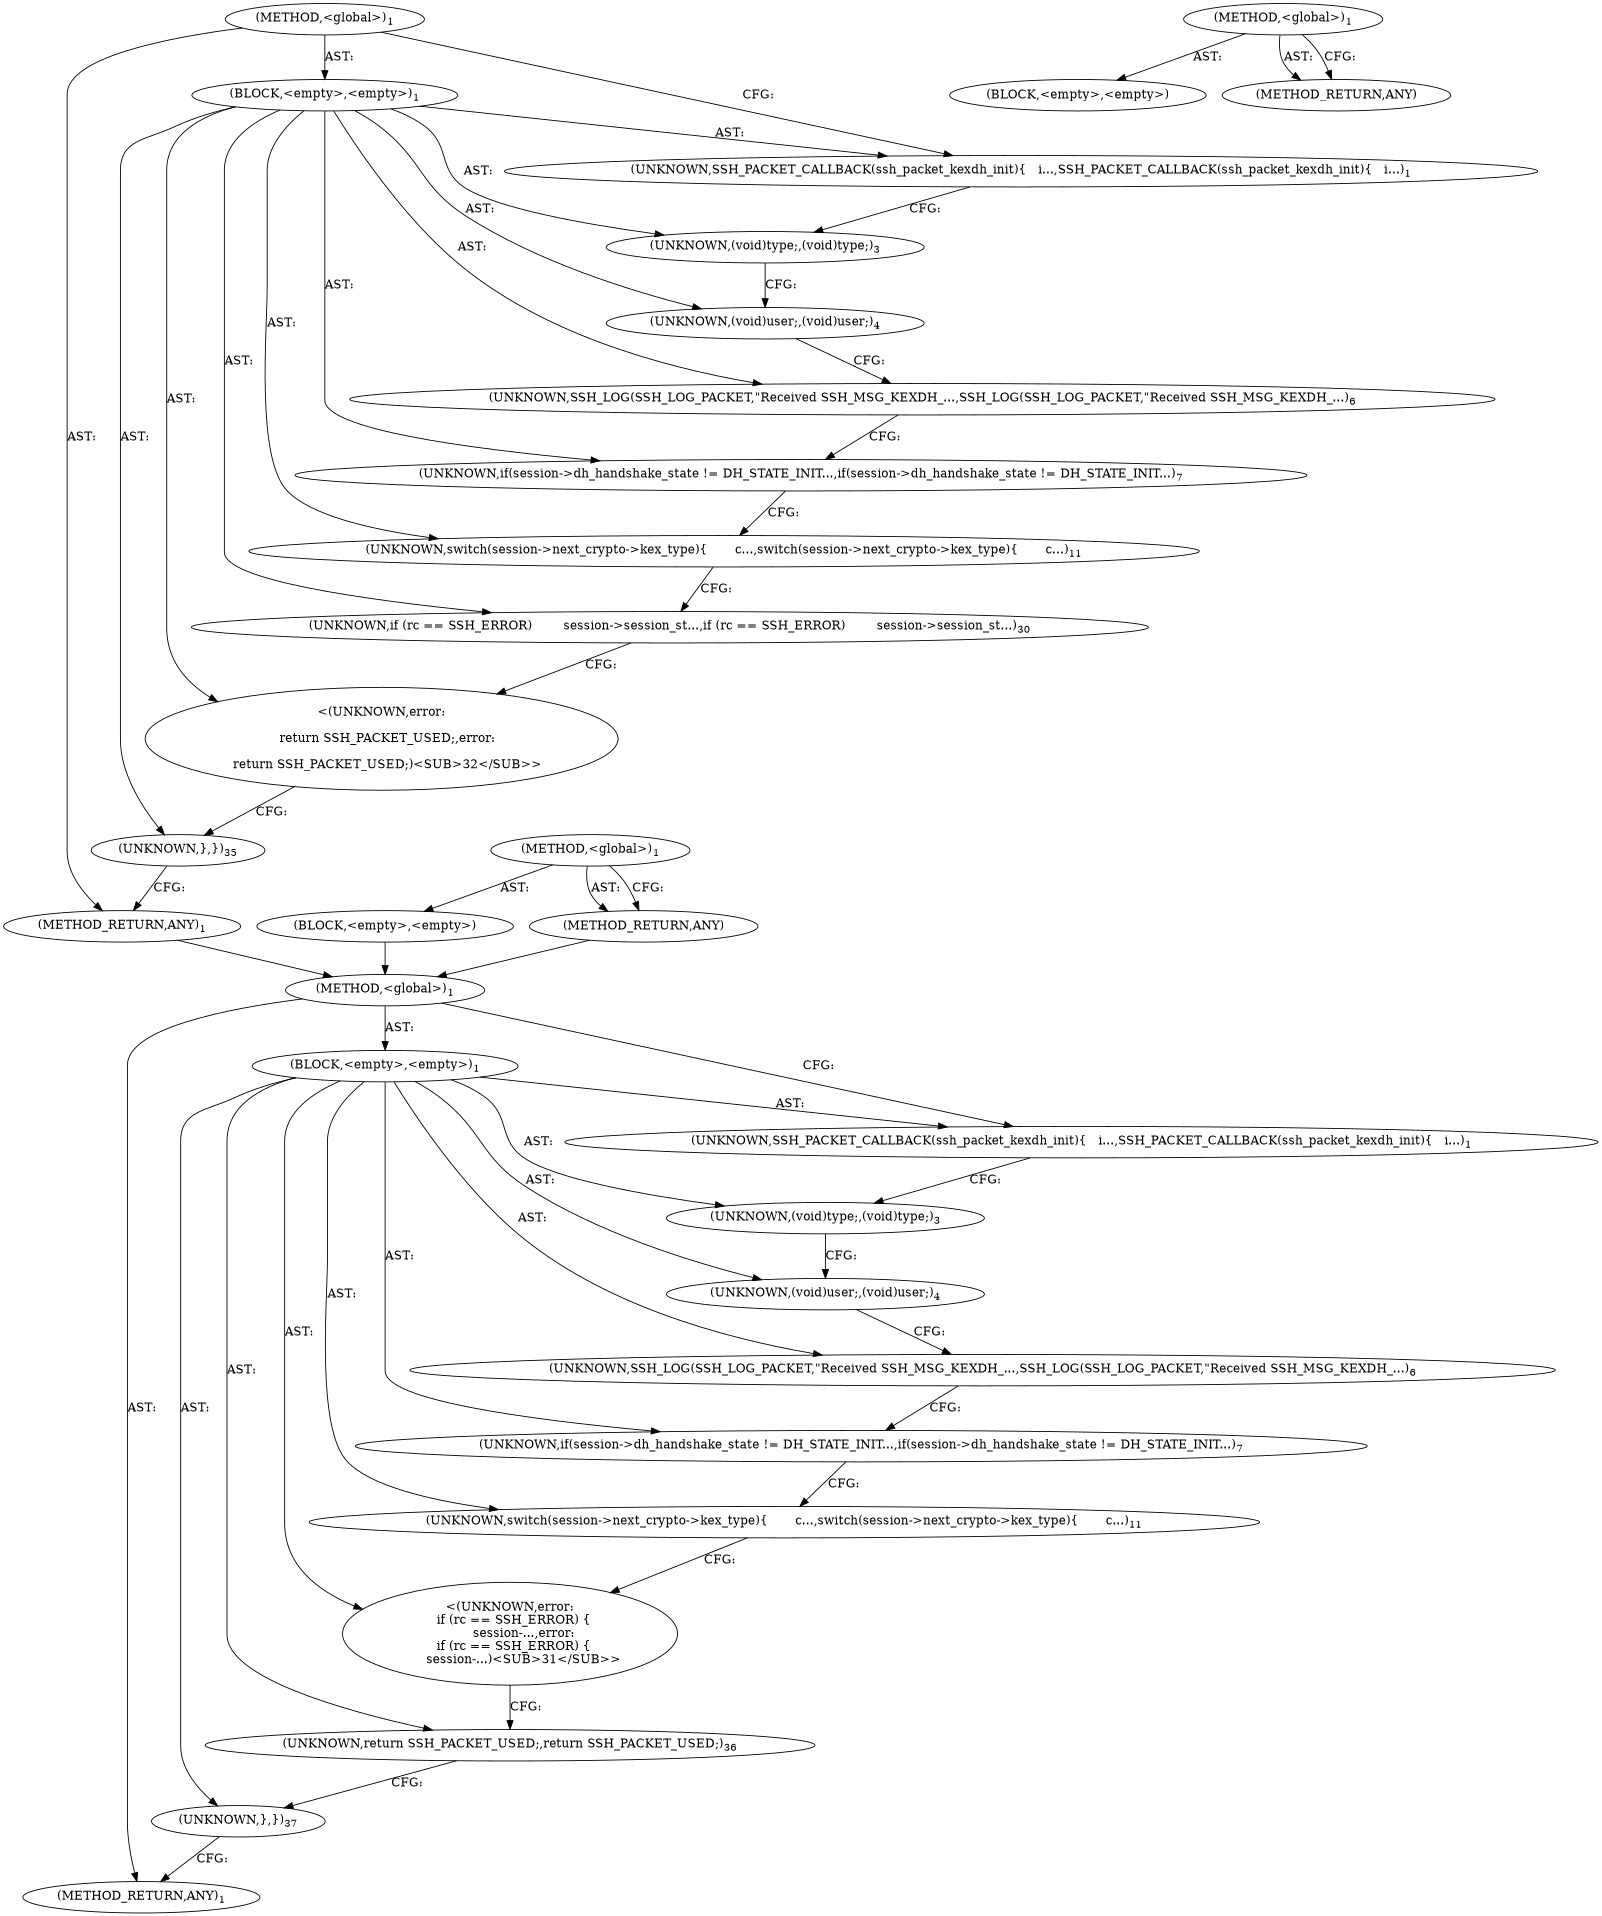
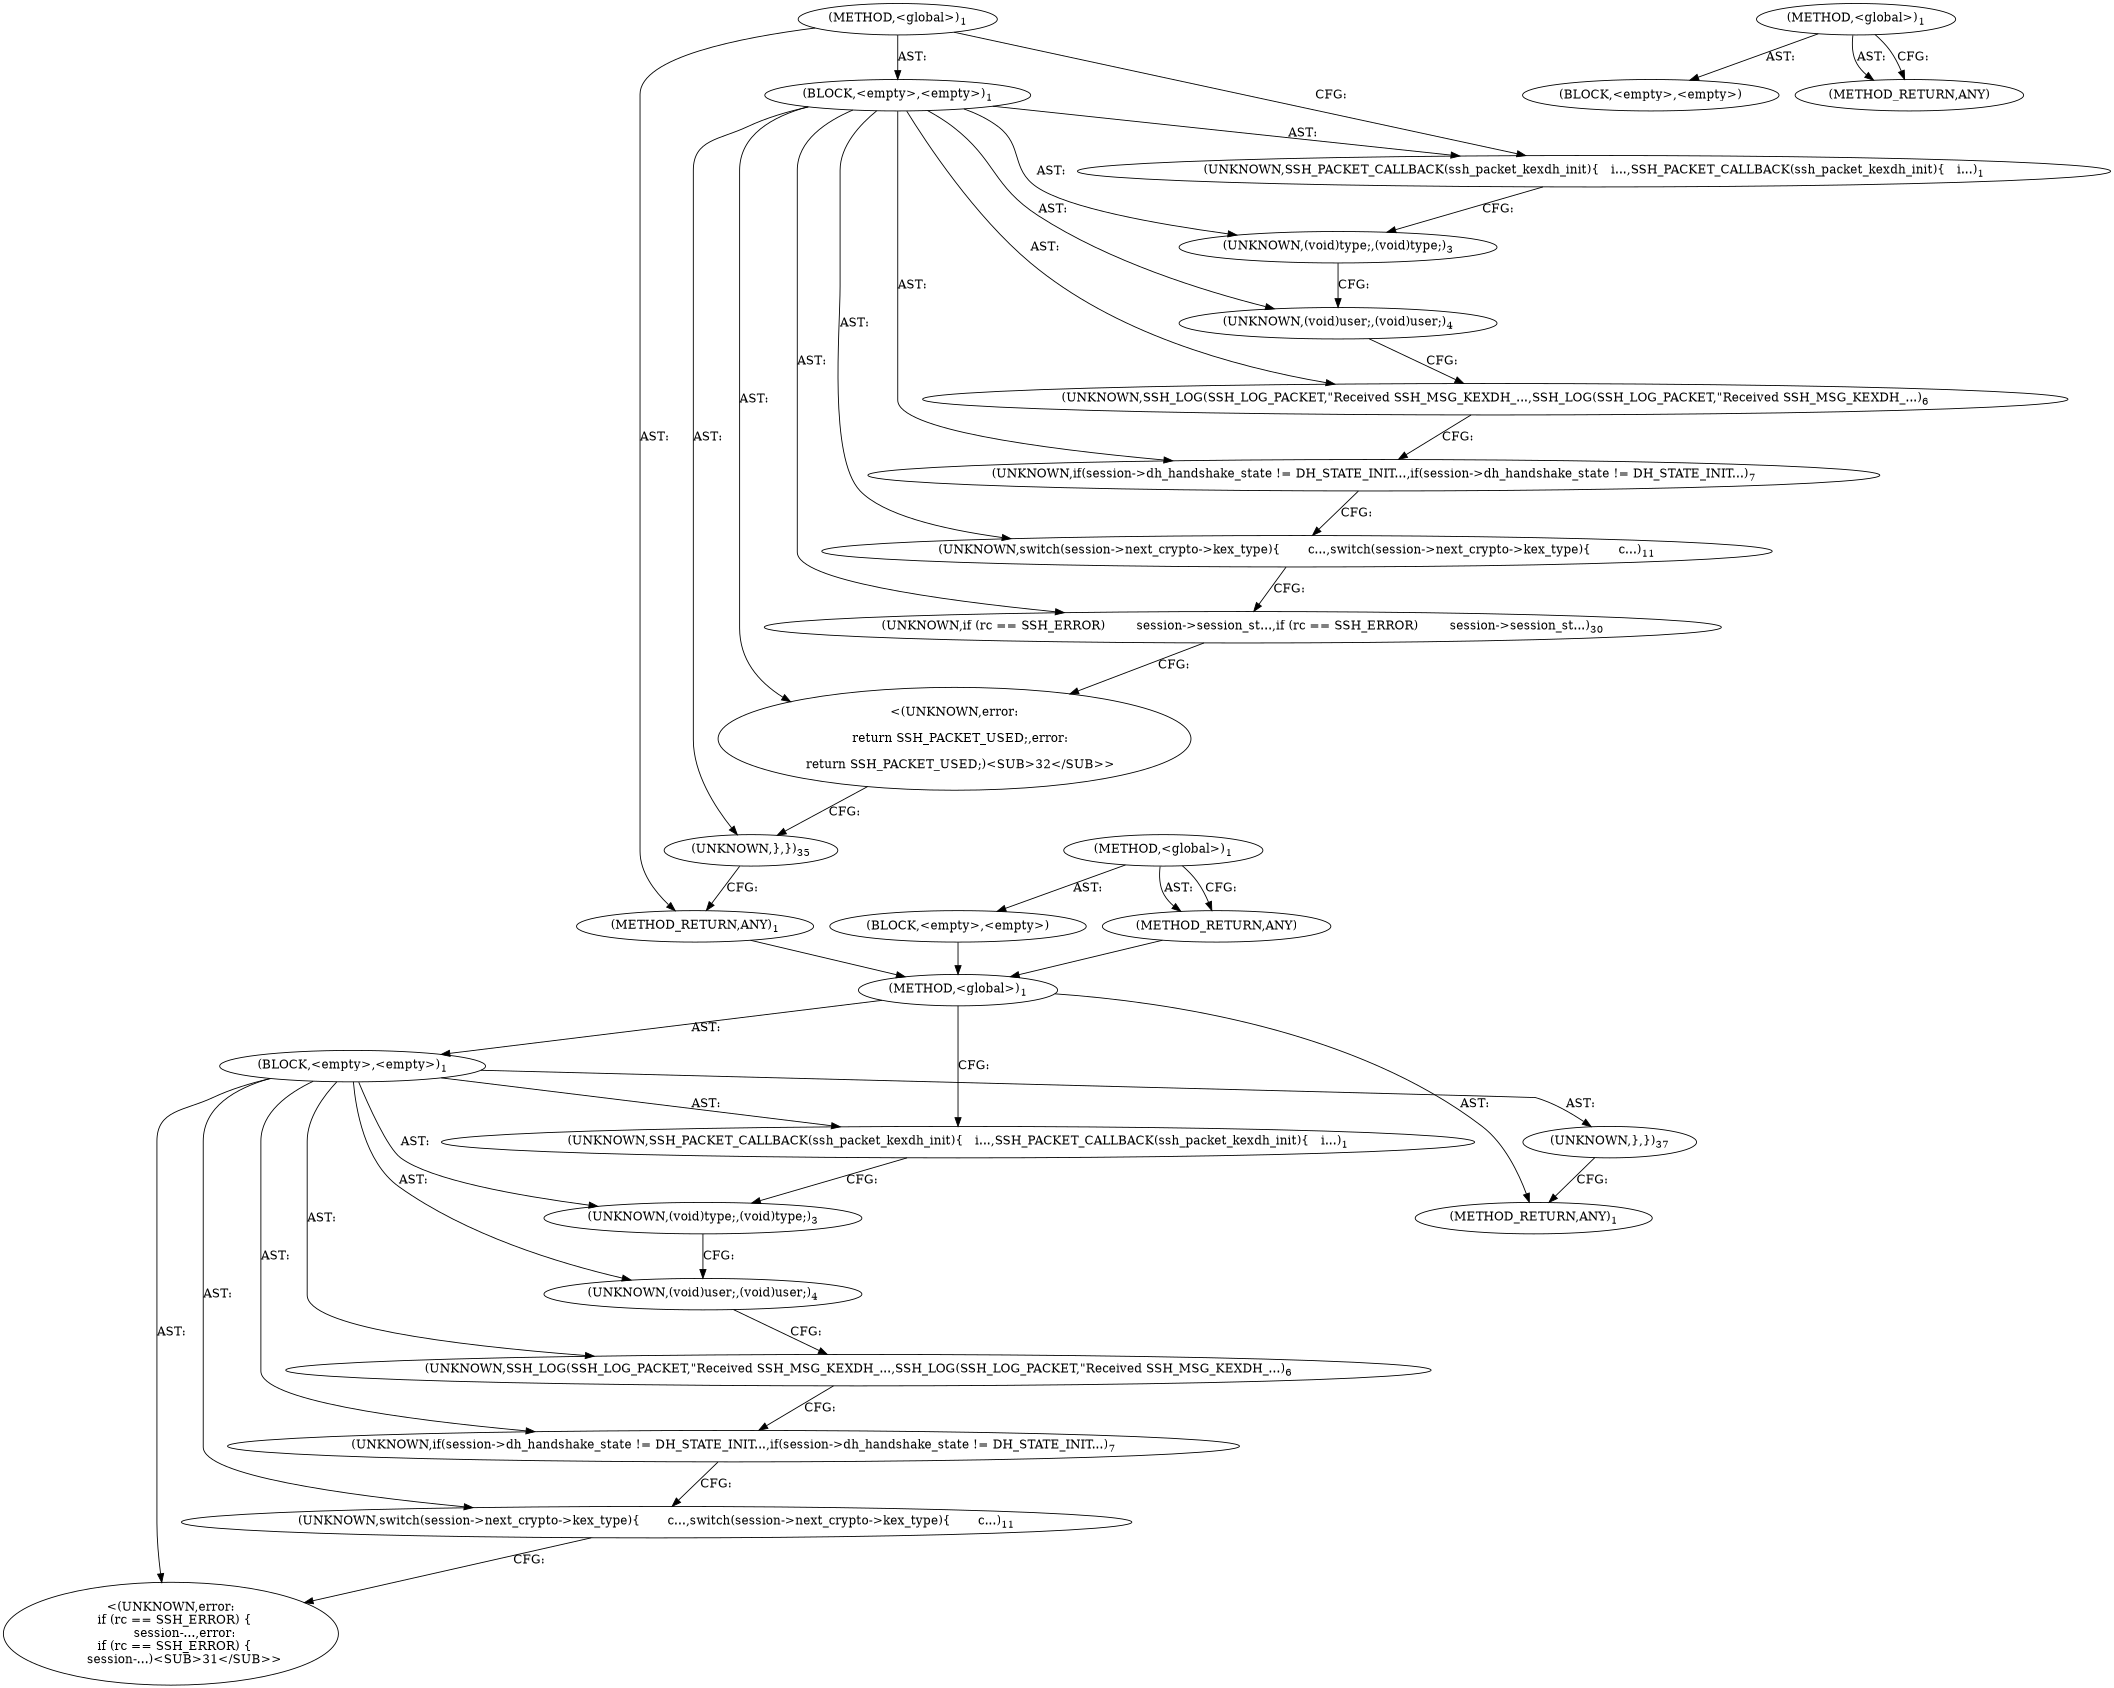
node "(UNKNOWN,return SSH_PACKET_USED;,return SSH_PACKET_USED;)": removed
